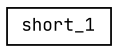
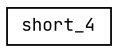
node "short_1": label "short_1" -> "short_4"
